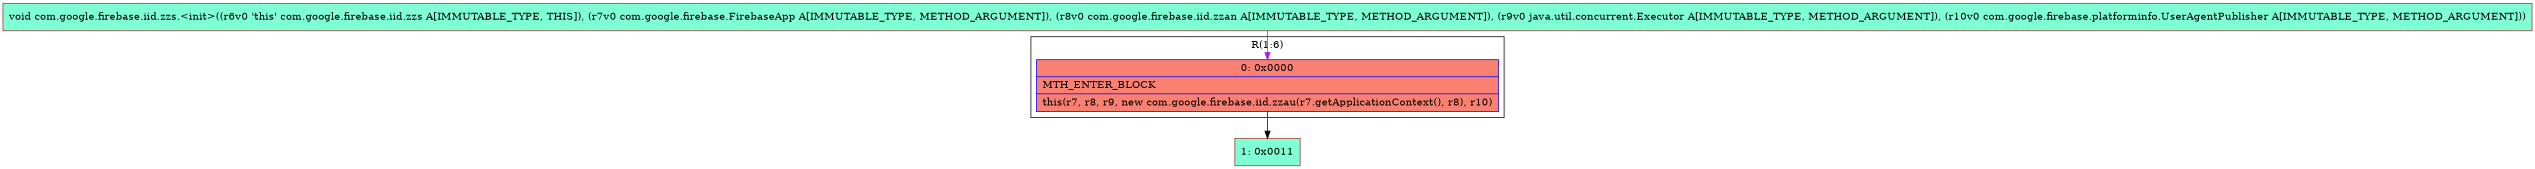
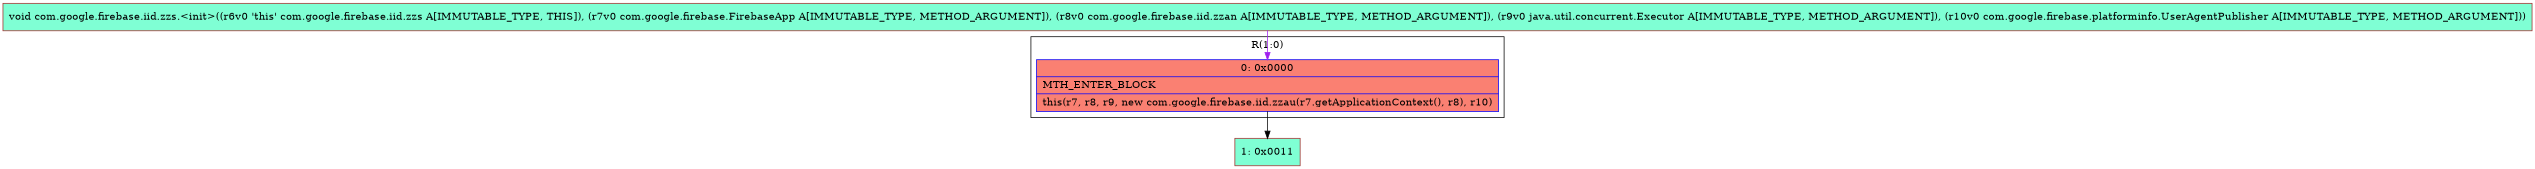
cluster "R(1:6)": label "R(1:6)" -> "R(1:0)"
